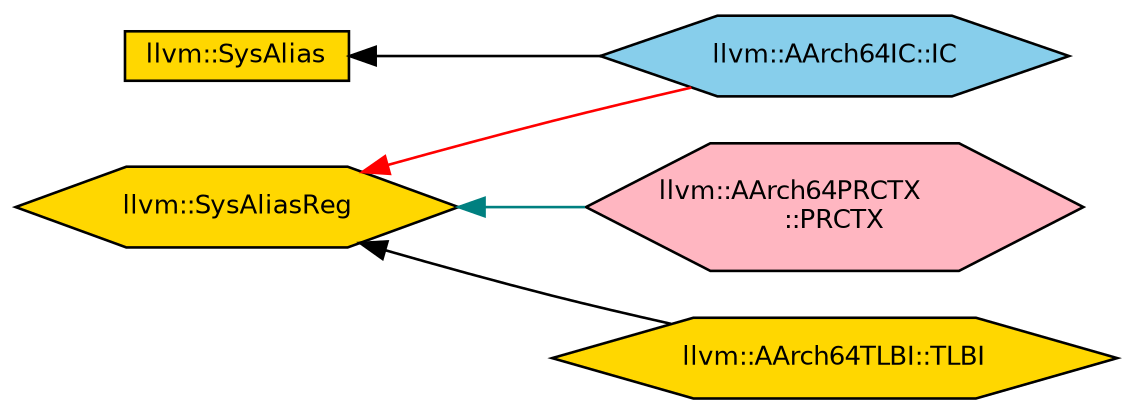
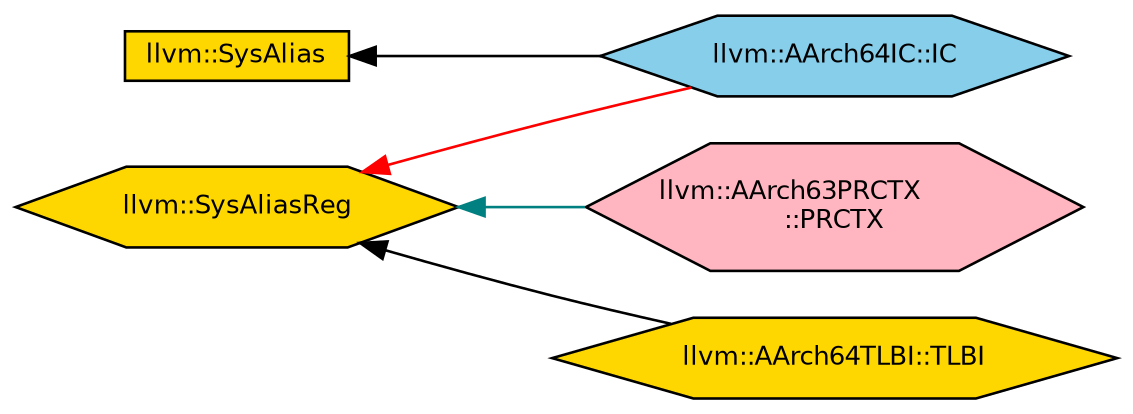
node "llvm::AArch64PRCTX ::PRCTX": label "llvm::AArch64PRCTX ::PRCTX" -> "llvm::AArch63PRCTX ::PRCTX"
